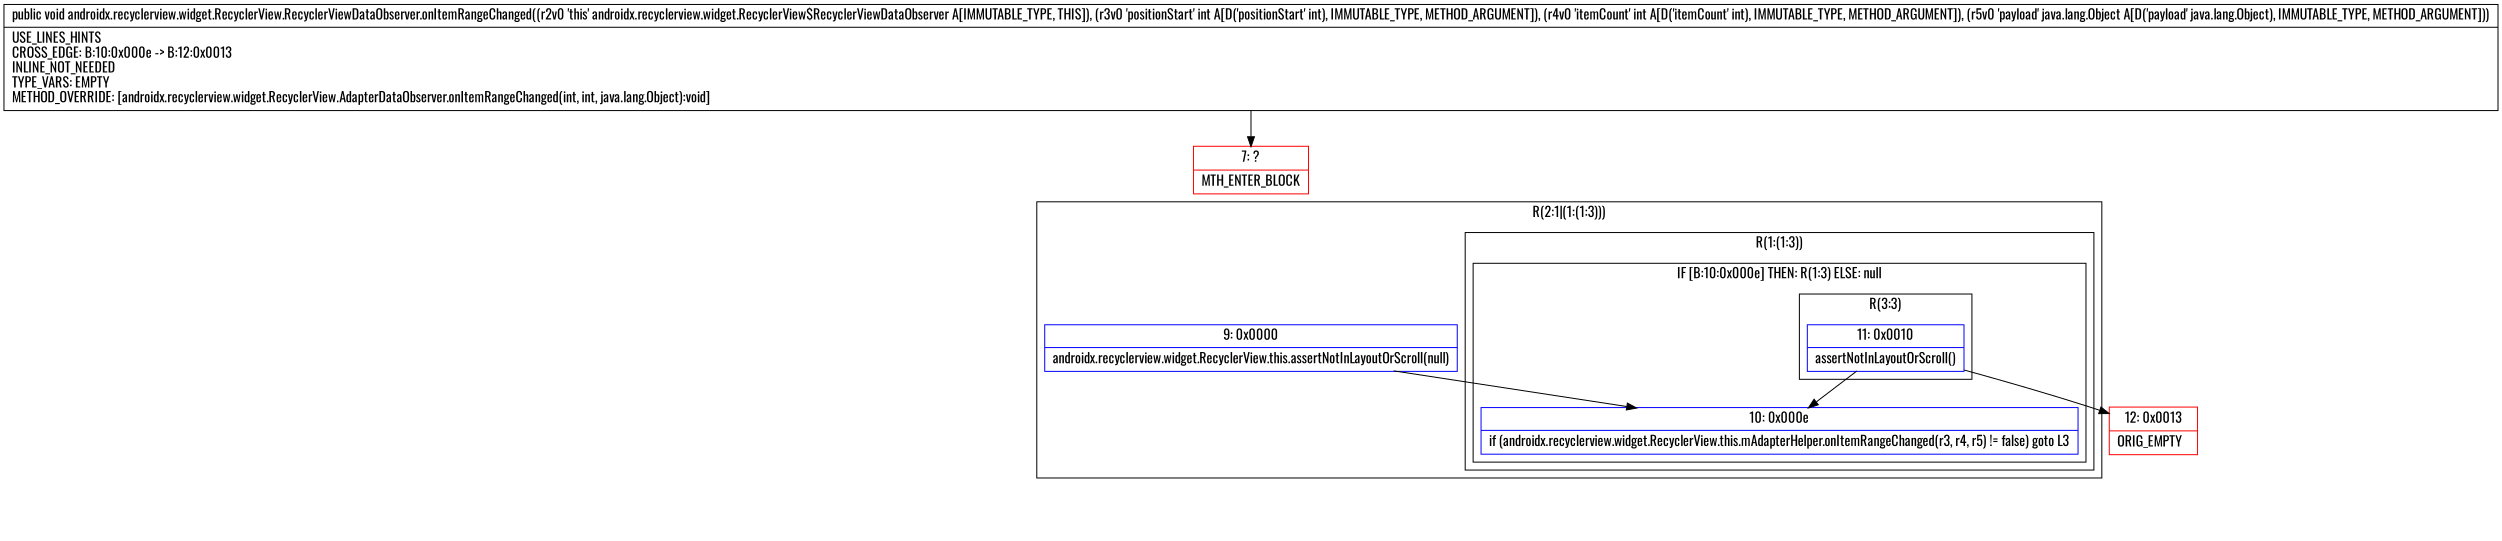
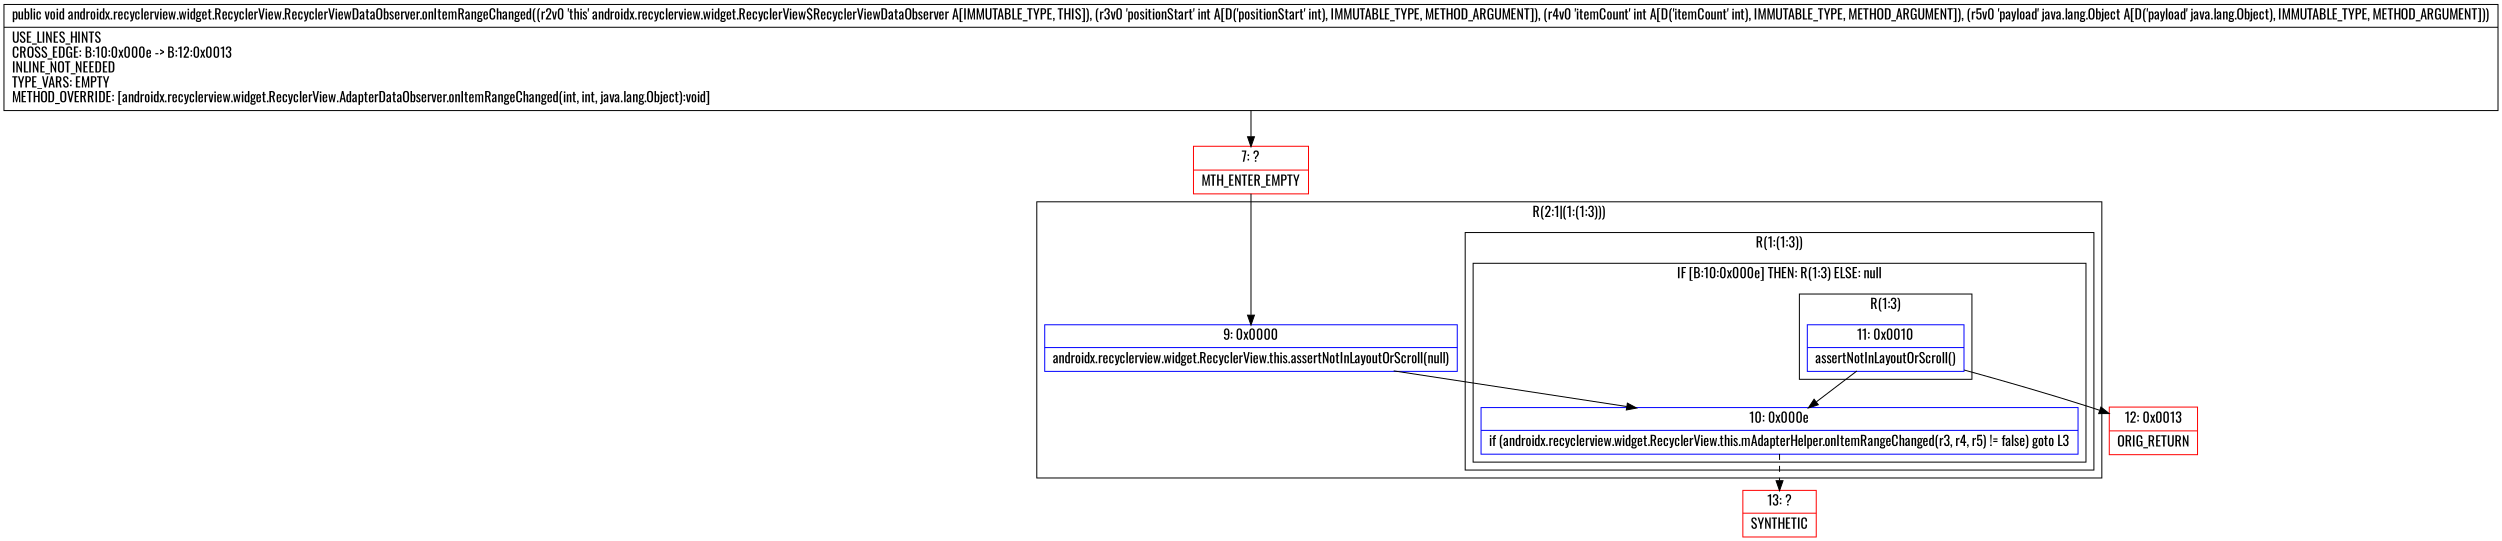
node "7: ?": text "MTH_ENTER_BLOCK" -> "MTH_ENTER_EMPTY"
edge "7: ?" -> "9: 0x0000": added
cluster "R(3:3)": label "R(3:3)" -> "R(1:3)"
node "12: 0x0013": text "ORIG_EMPTY" -> "ORIG_RETURN"
node "13: ?": added
